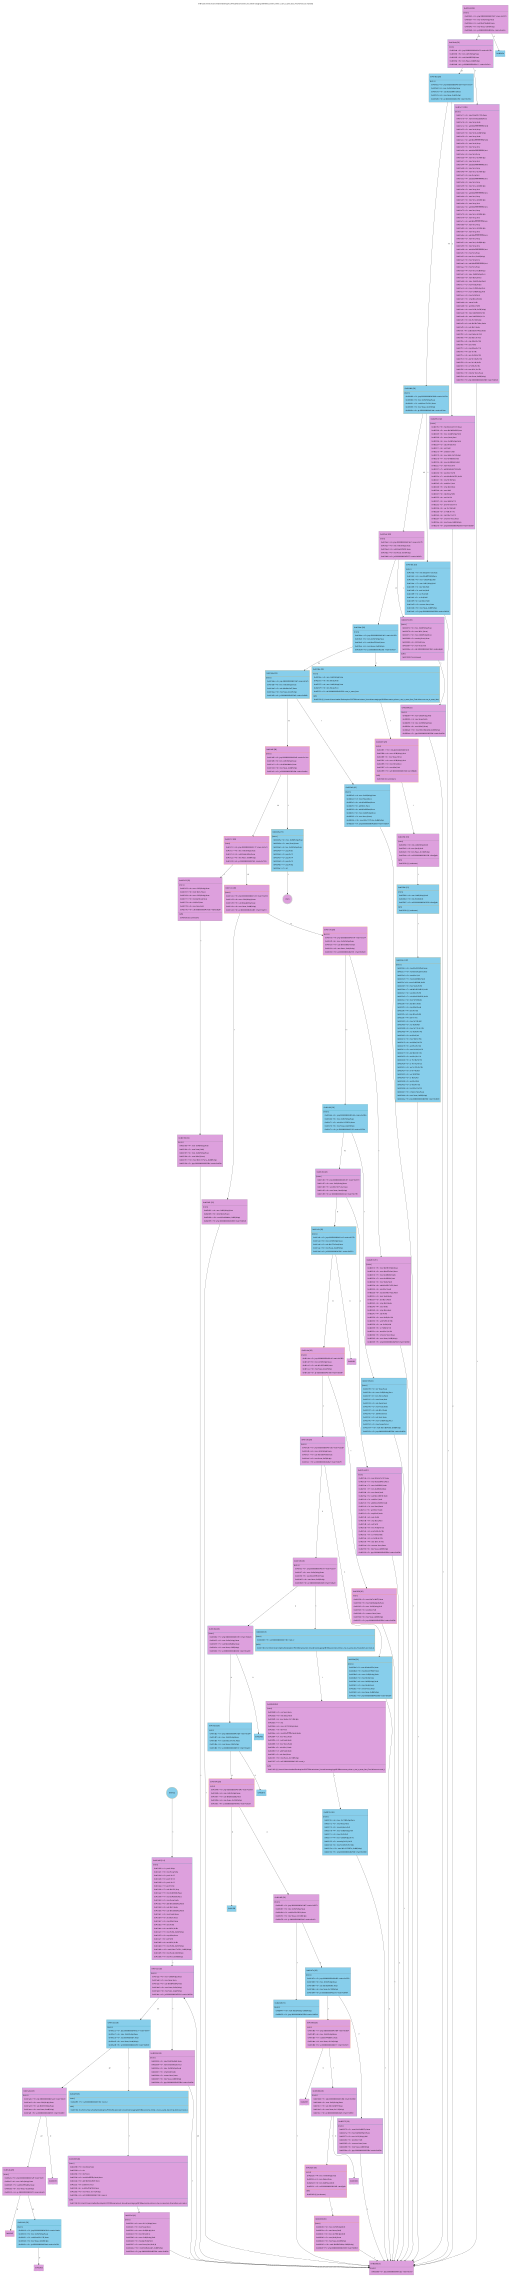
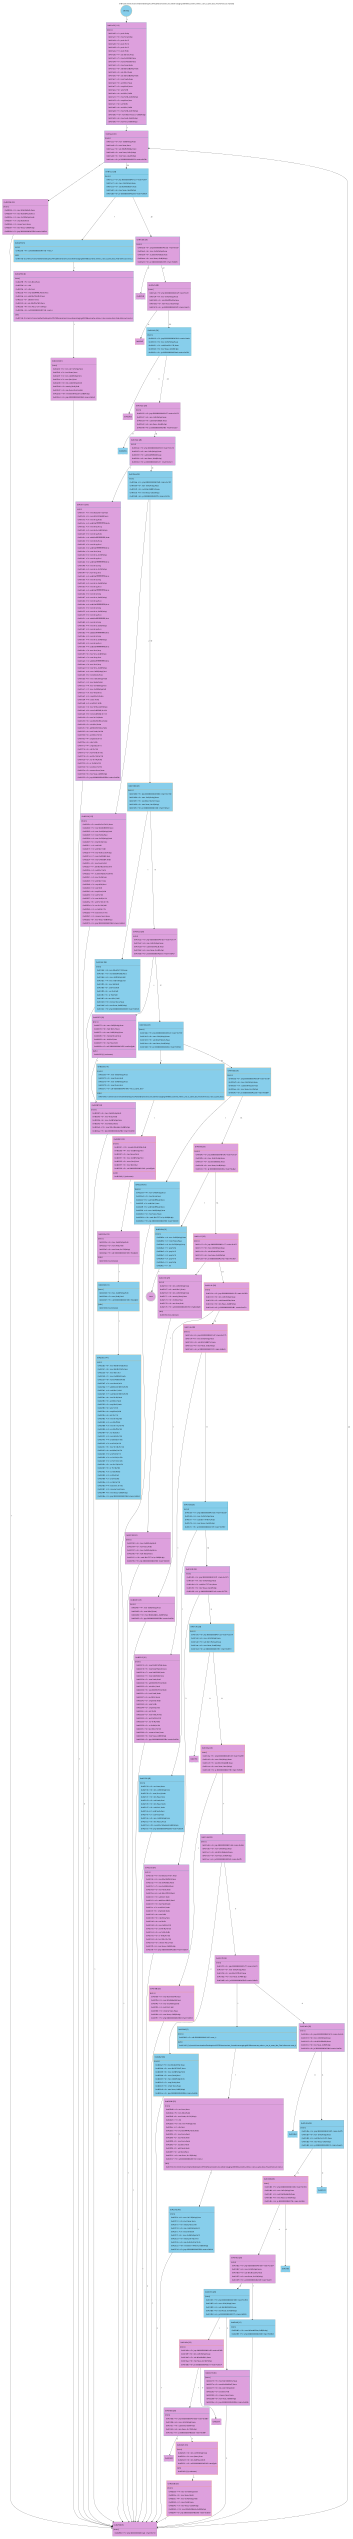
edge "0x401b16 [28]" -> "0x401b32 [28]": added, label "22"
